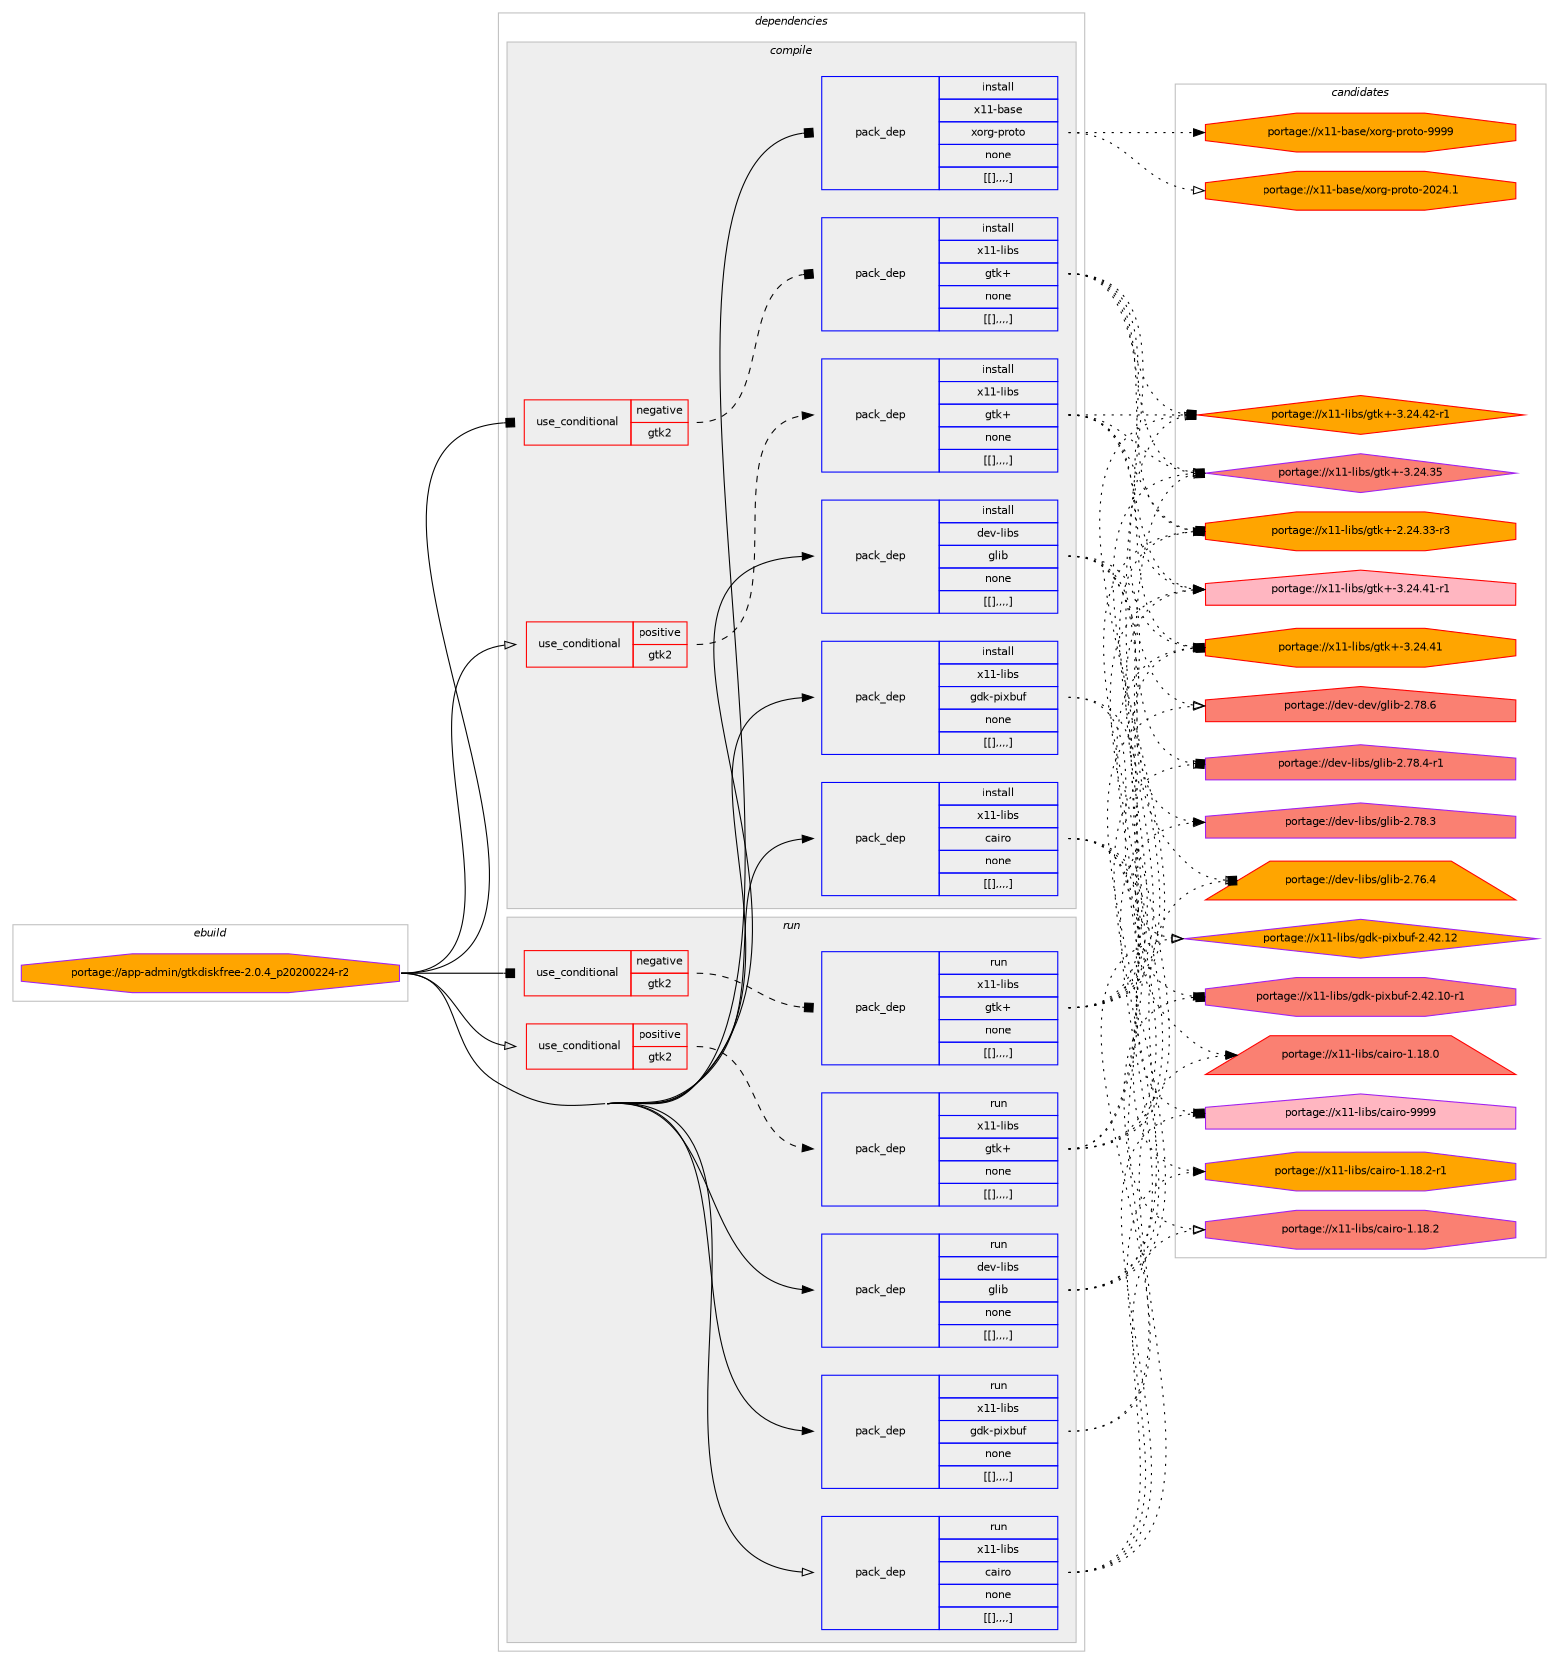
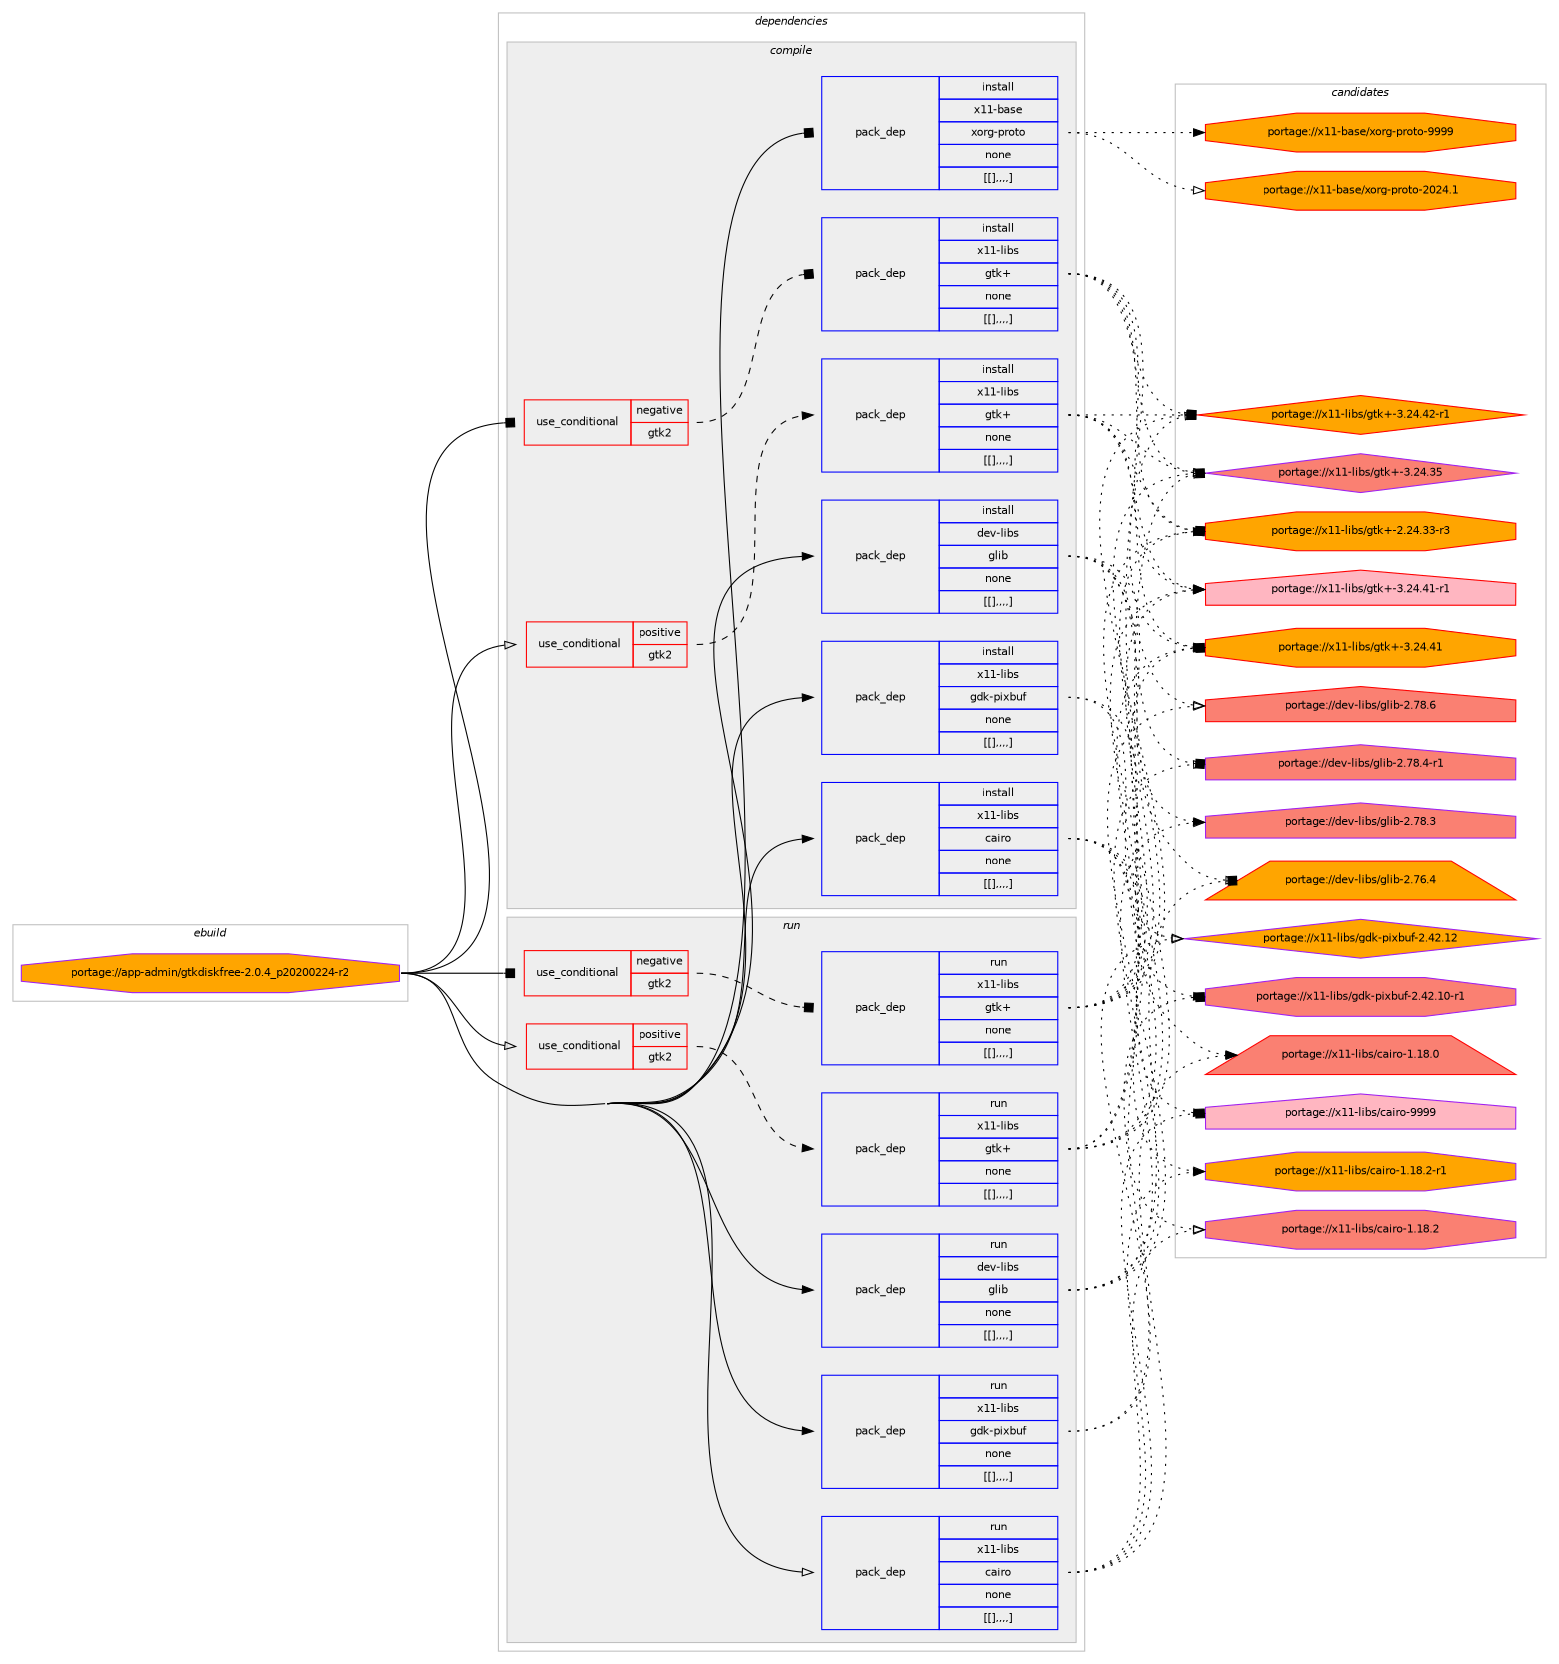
node "portage://dev-dev/glib-2.78.6": label "portage://dev-dev/glib-2.78.6" -> "portage://dev-libs/glib-2.78.6"
